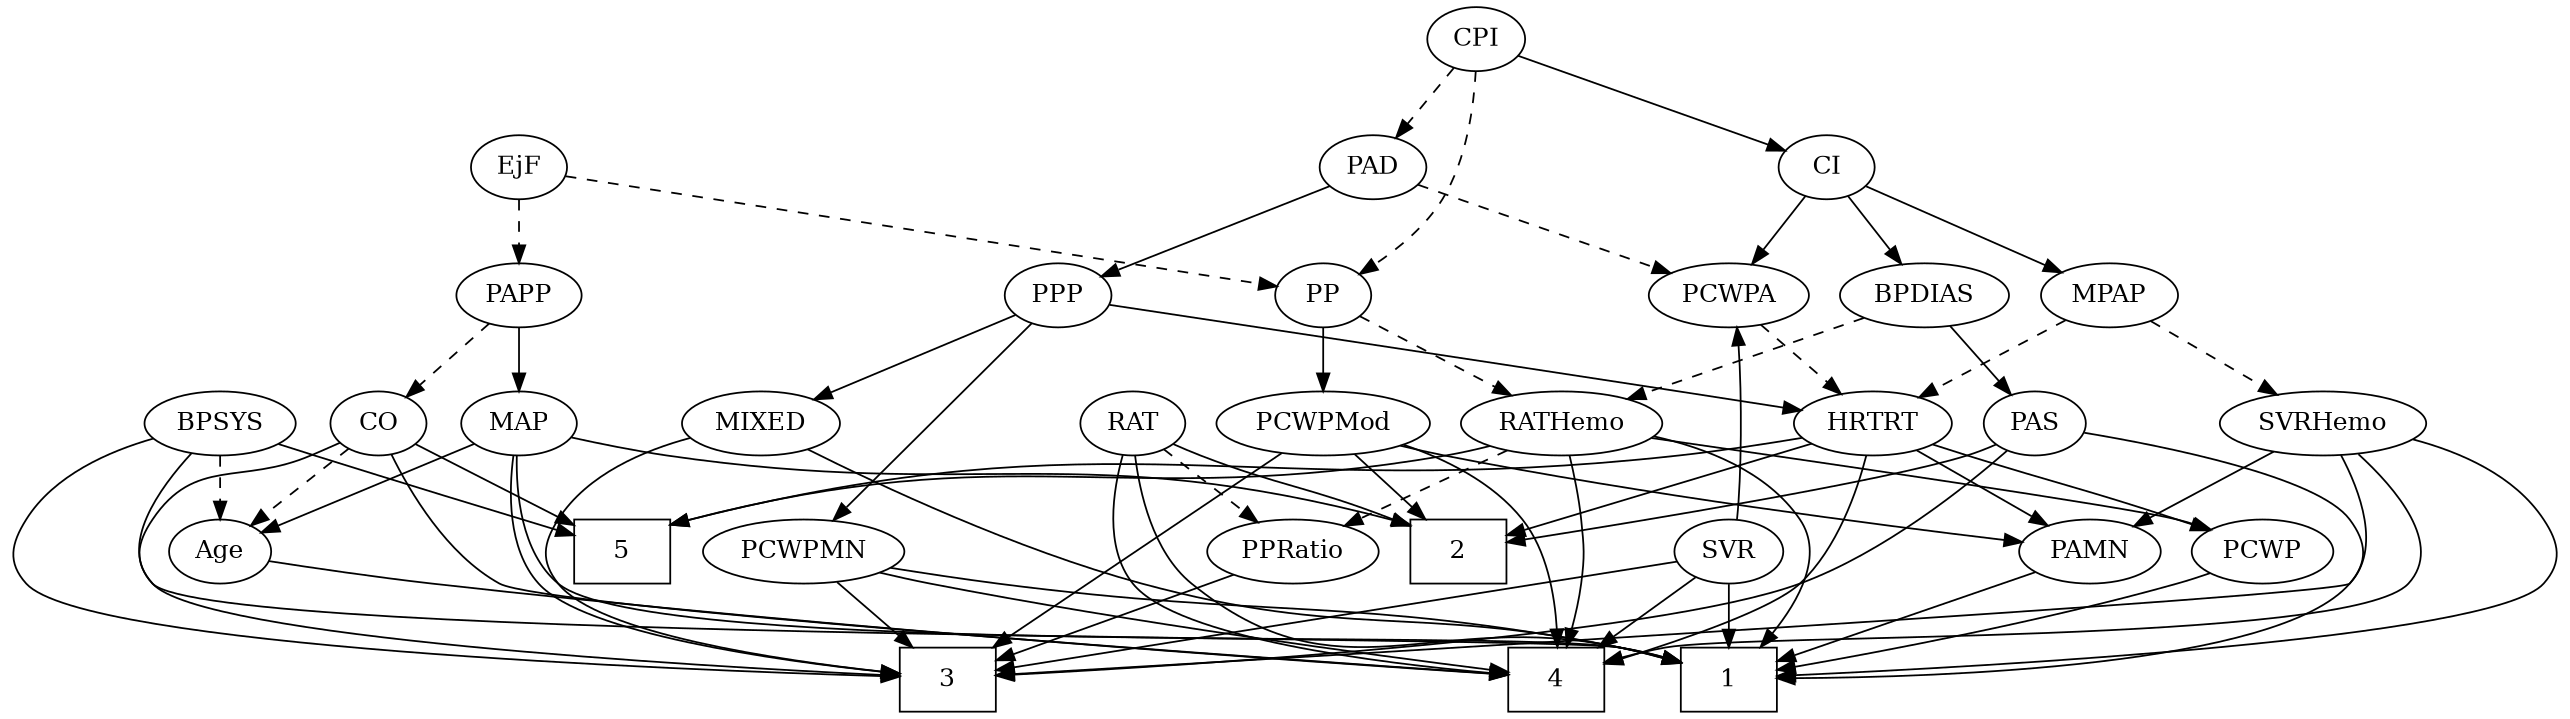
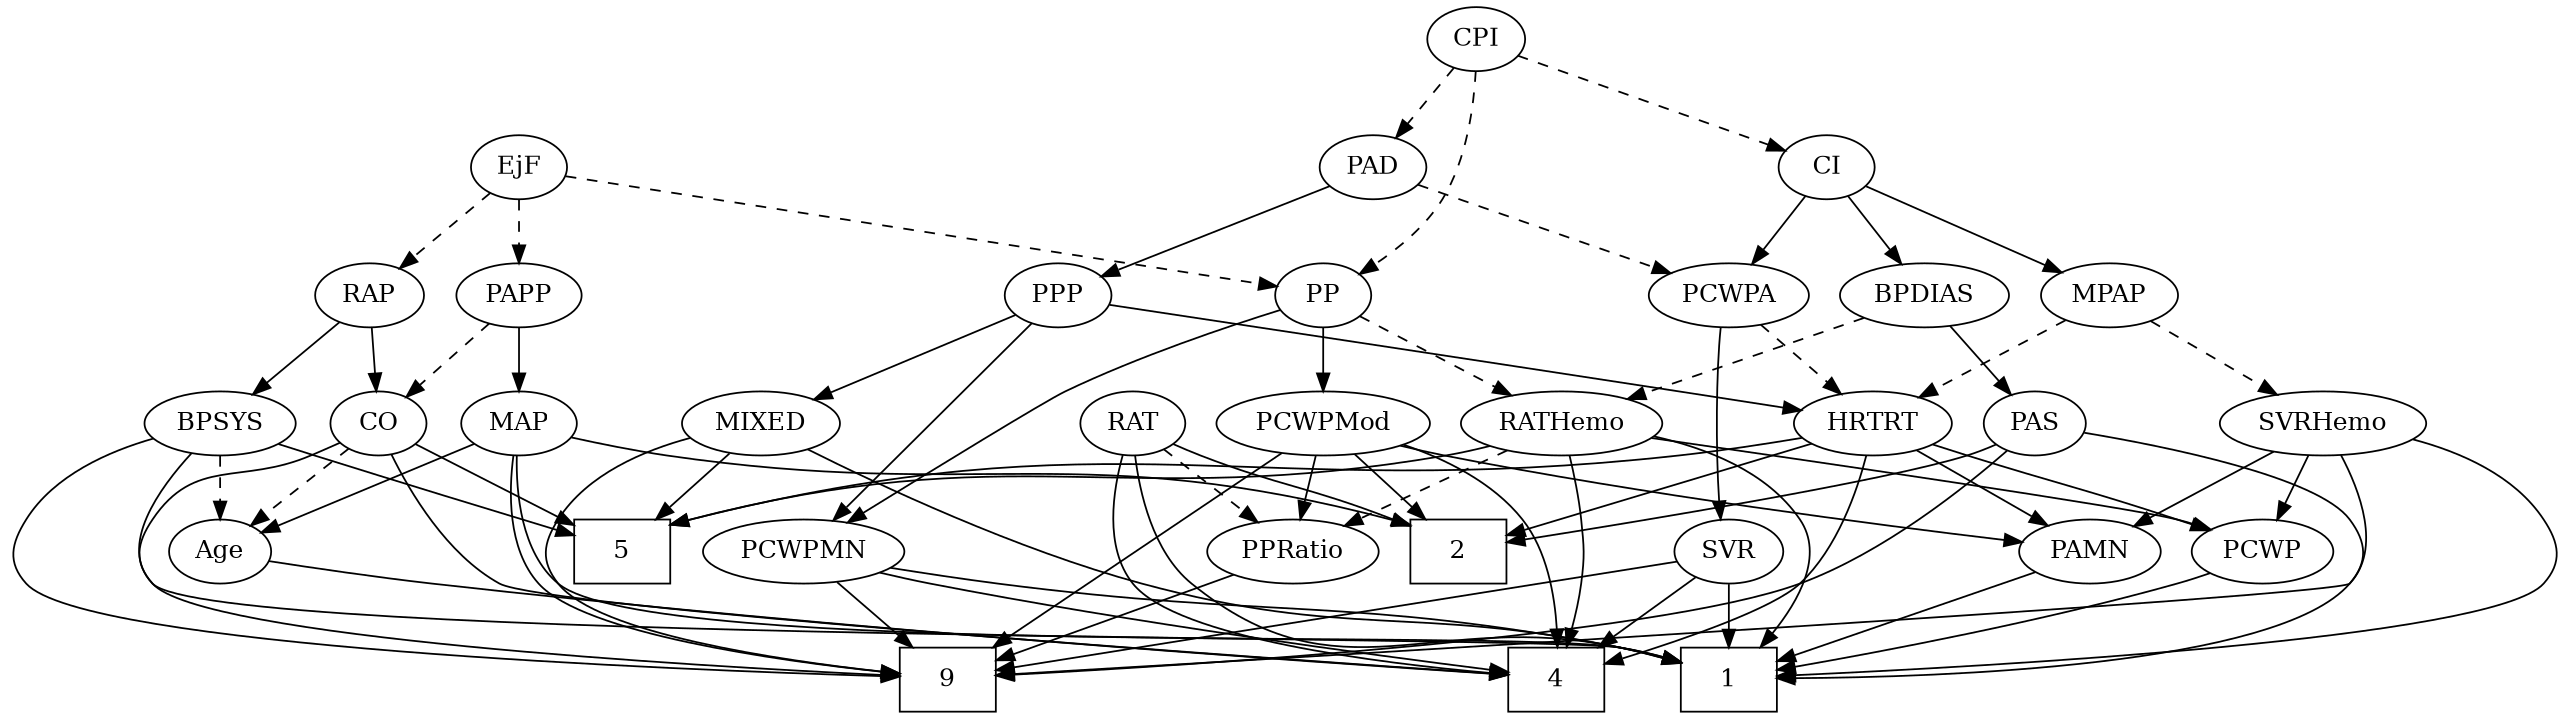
edge "CPI" -> "CI": style solid -> dashed
node "RAP": added
edge "PP" -> "PCWPMN": added
edge "SVR" -> "PCWPA": reversed
edge "PCWPMod" -> "PPRatio": added
edge "MIXED" -> "5": added
edge "SVRHemo" -> "4": now "SVRHemo" -> "PCWP"
node "3": label "3" -> "9"
